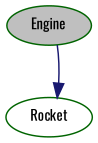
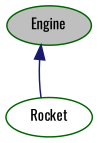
edge "Engine" -> "Rocket": reversed
